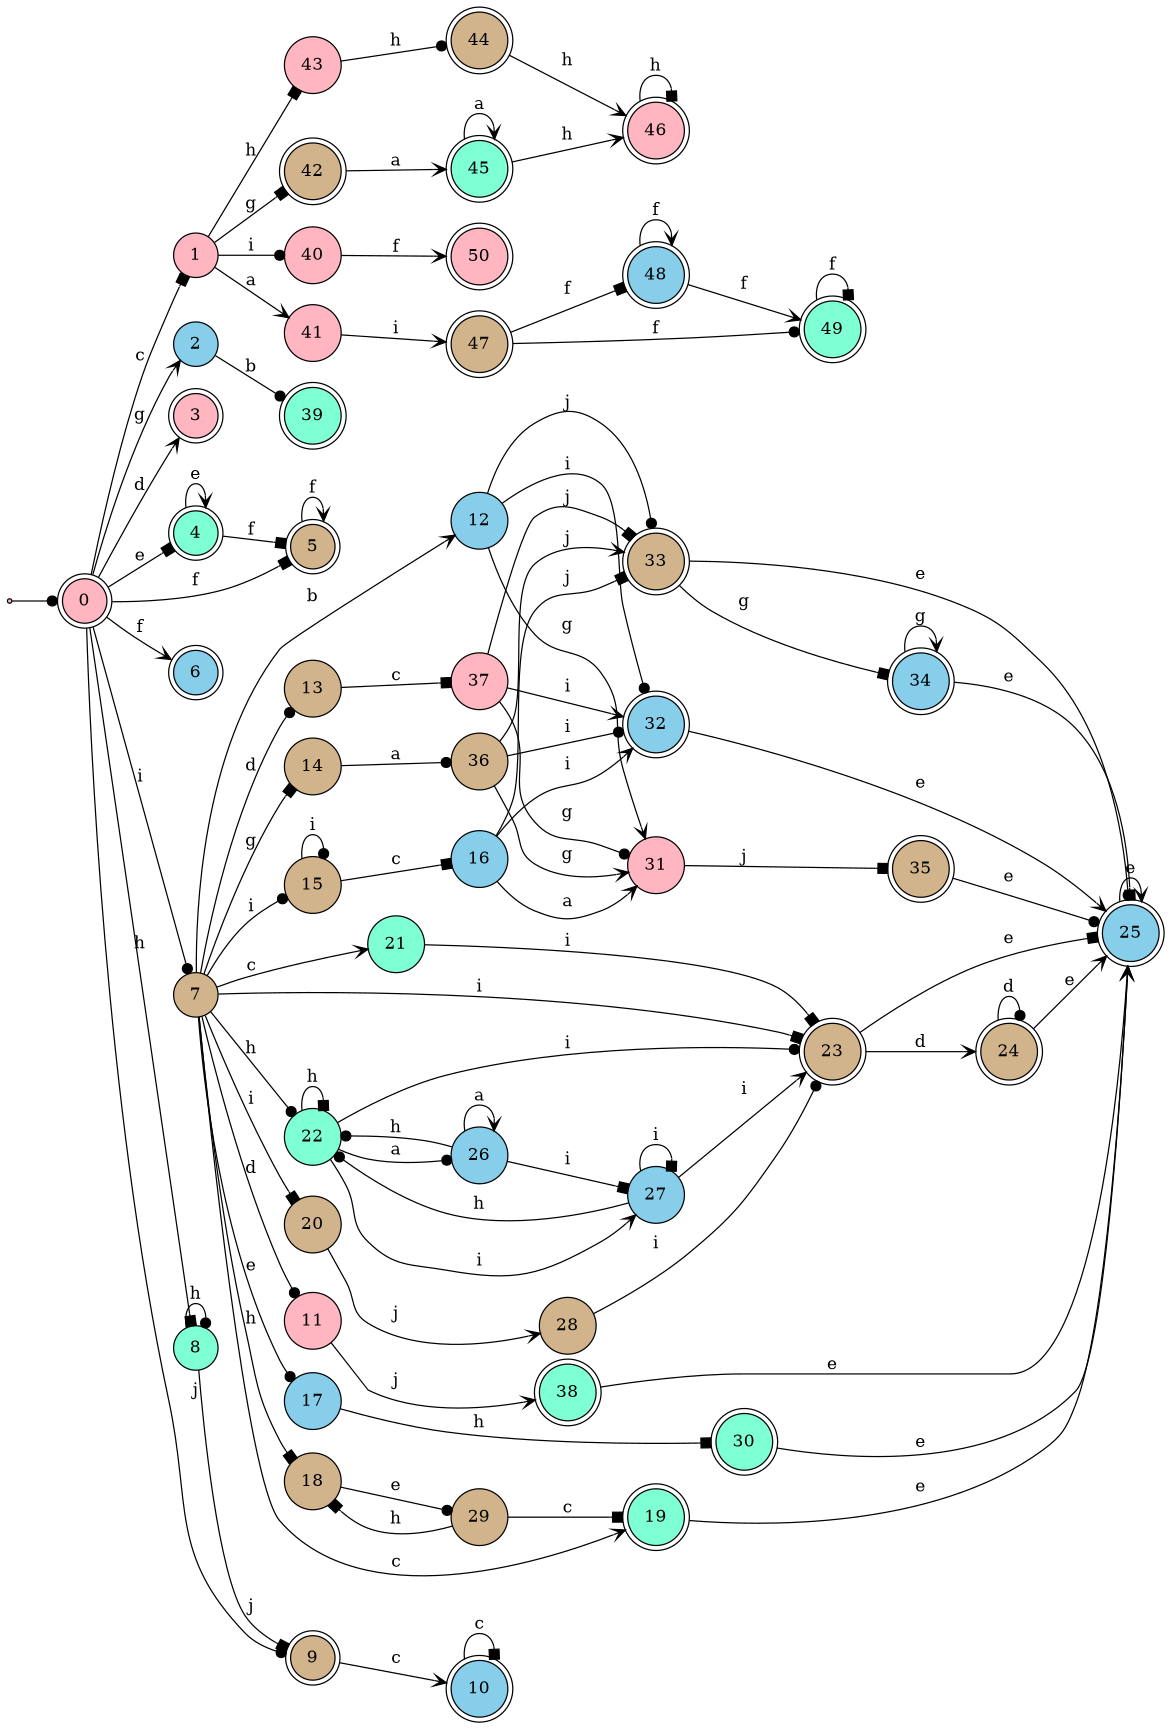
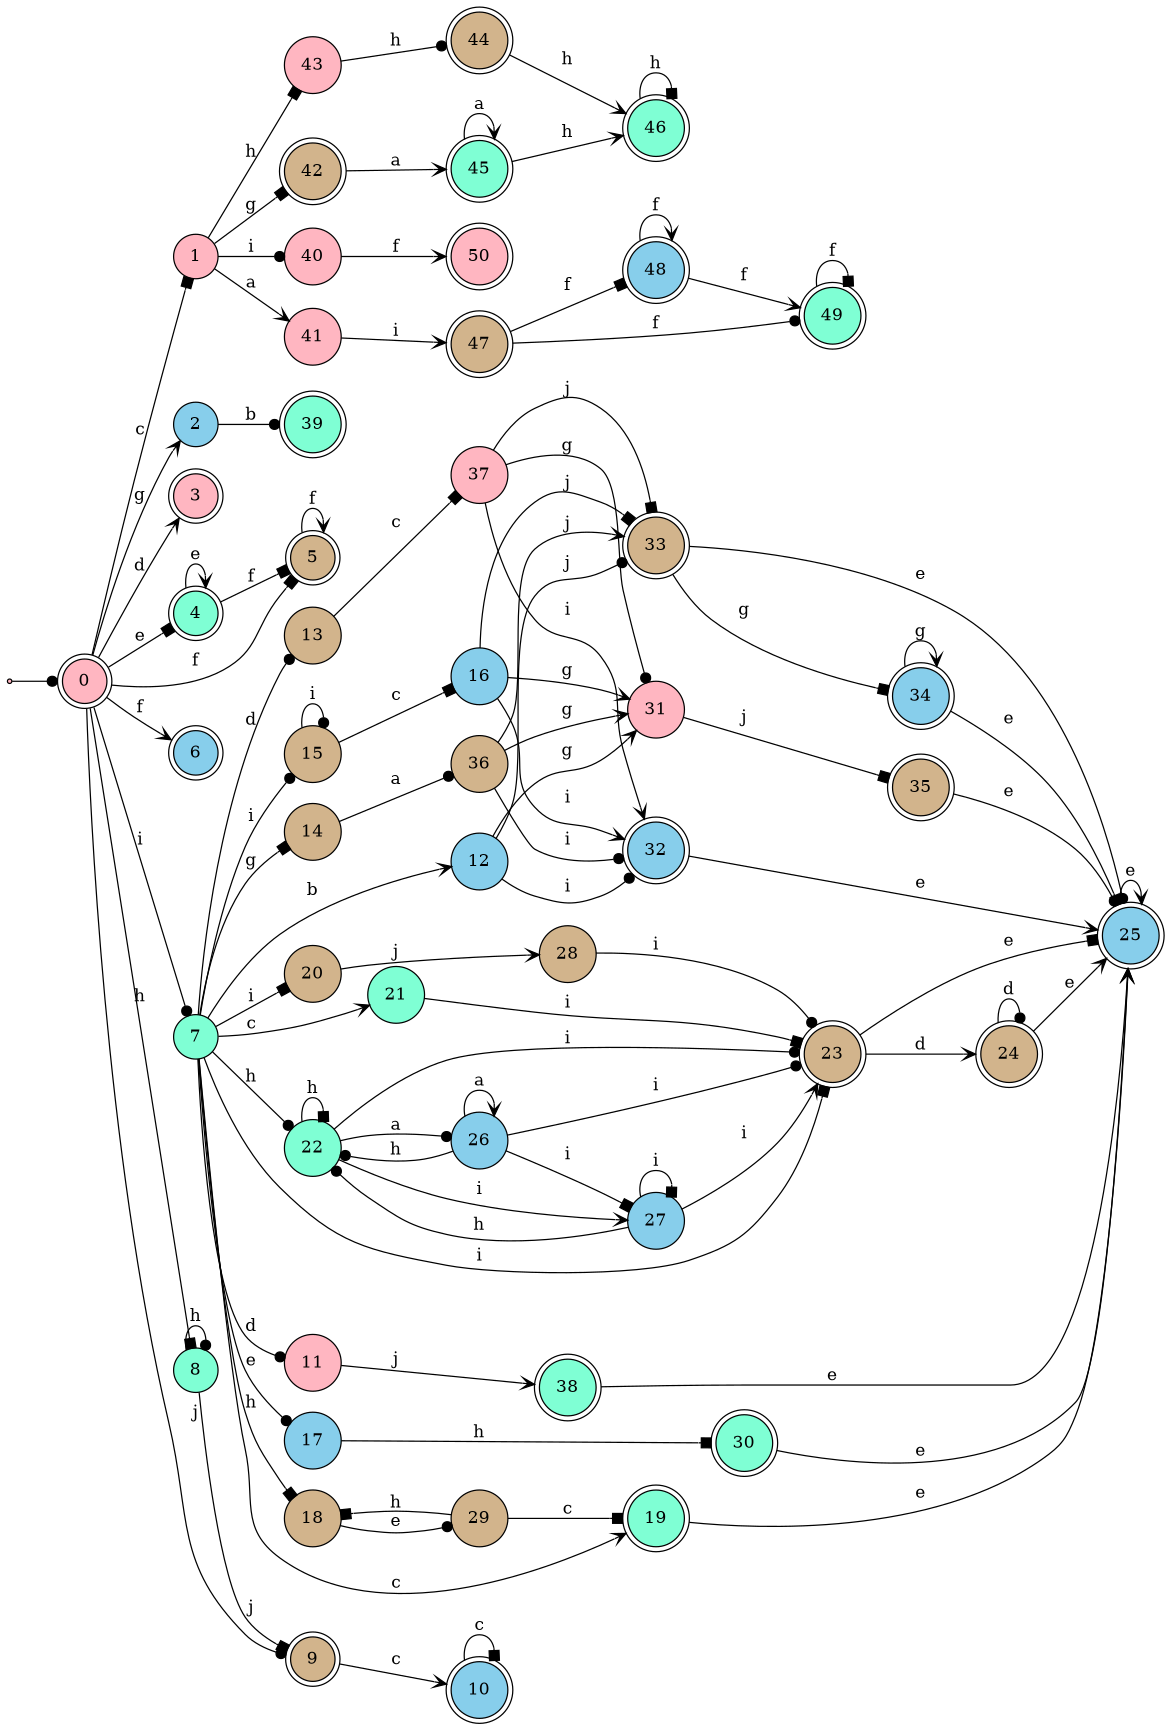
node "46": fillcolor lightpink -> aquamarine
edge "16" -> "31": label "a" -> "g"
node "7": fillcolor tan -> aquamarine
edge "26" -> "23": added, label "i"
